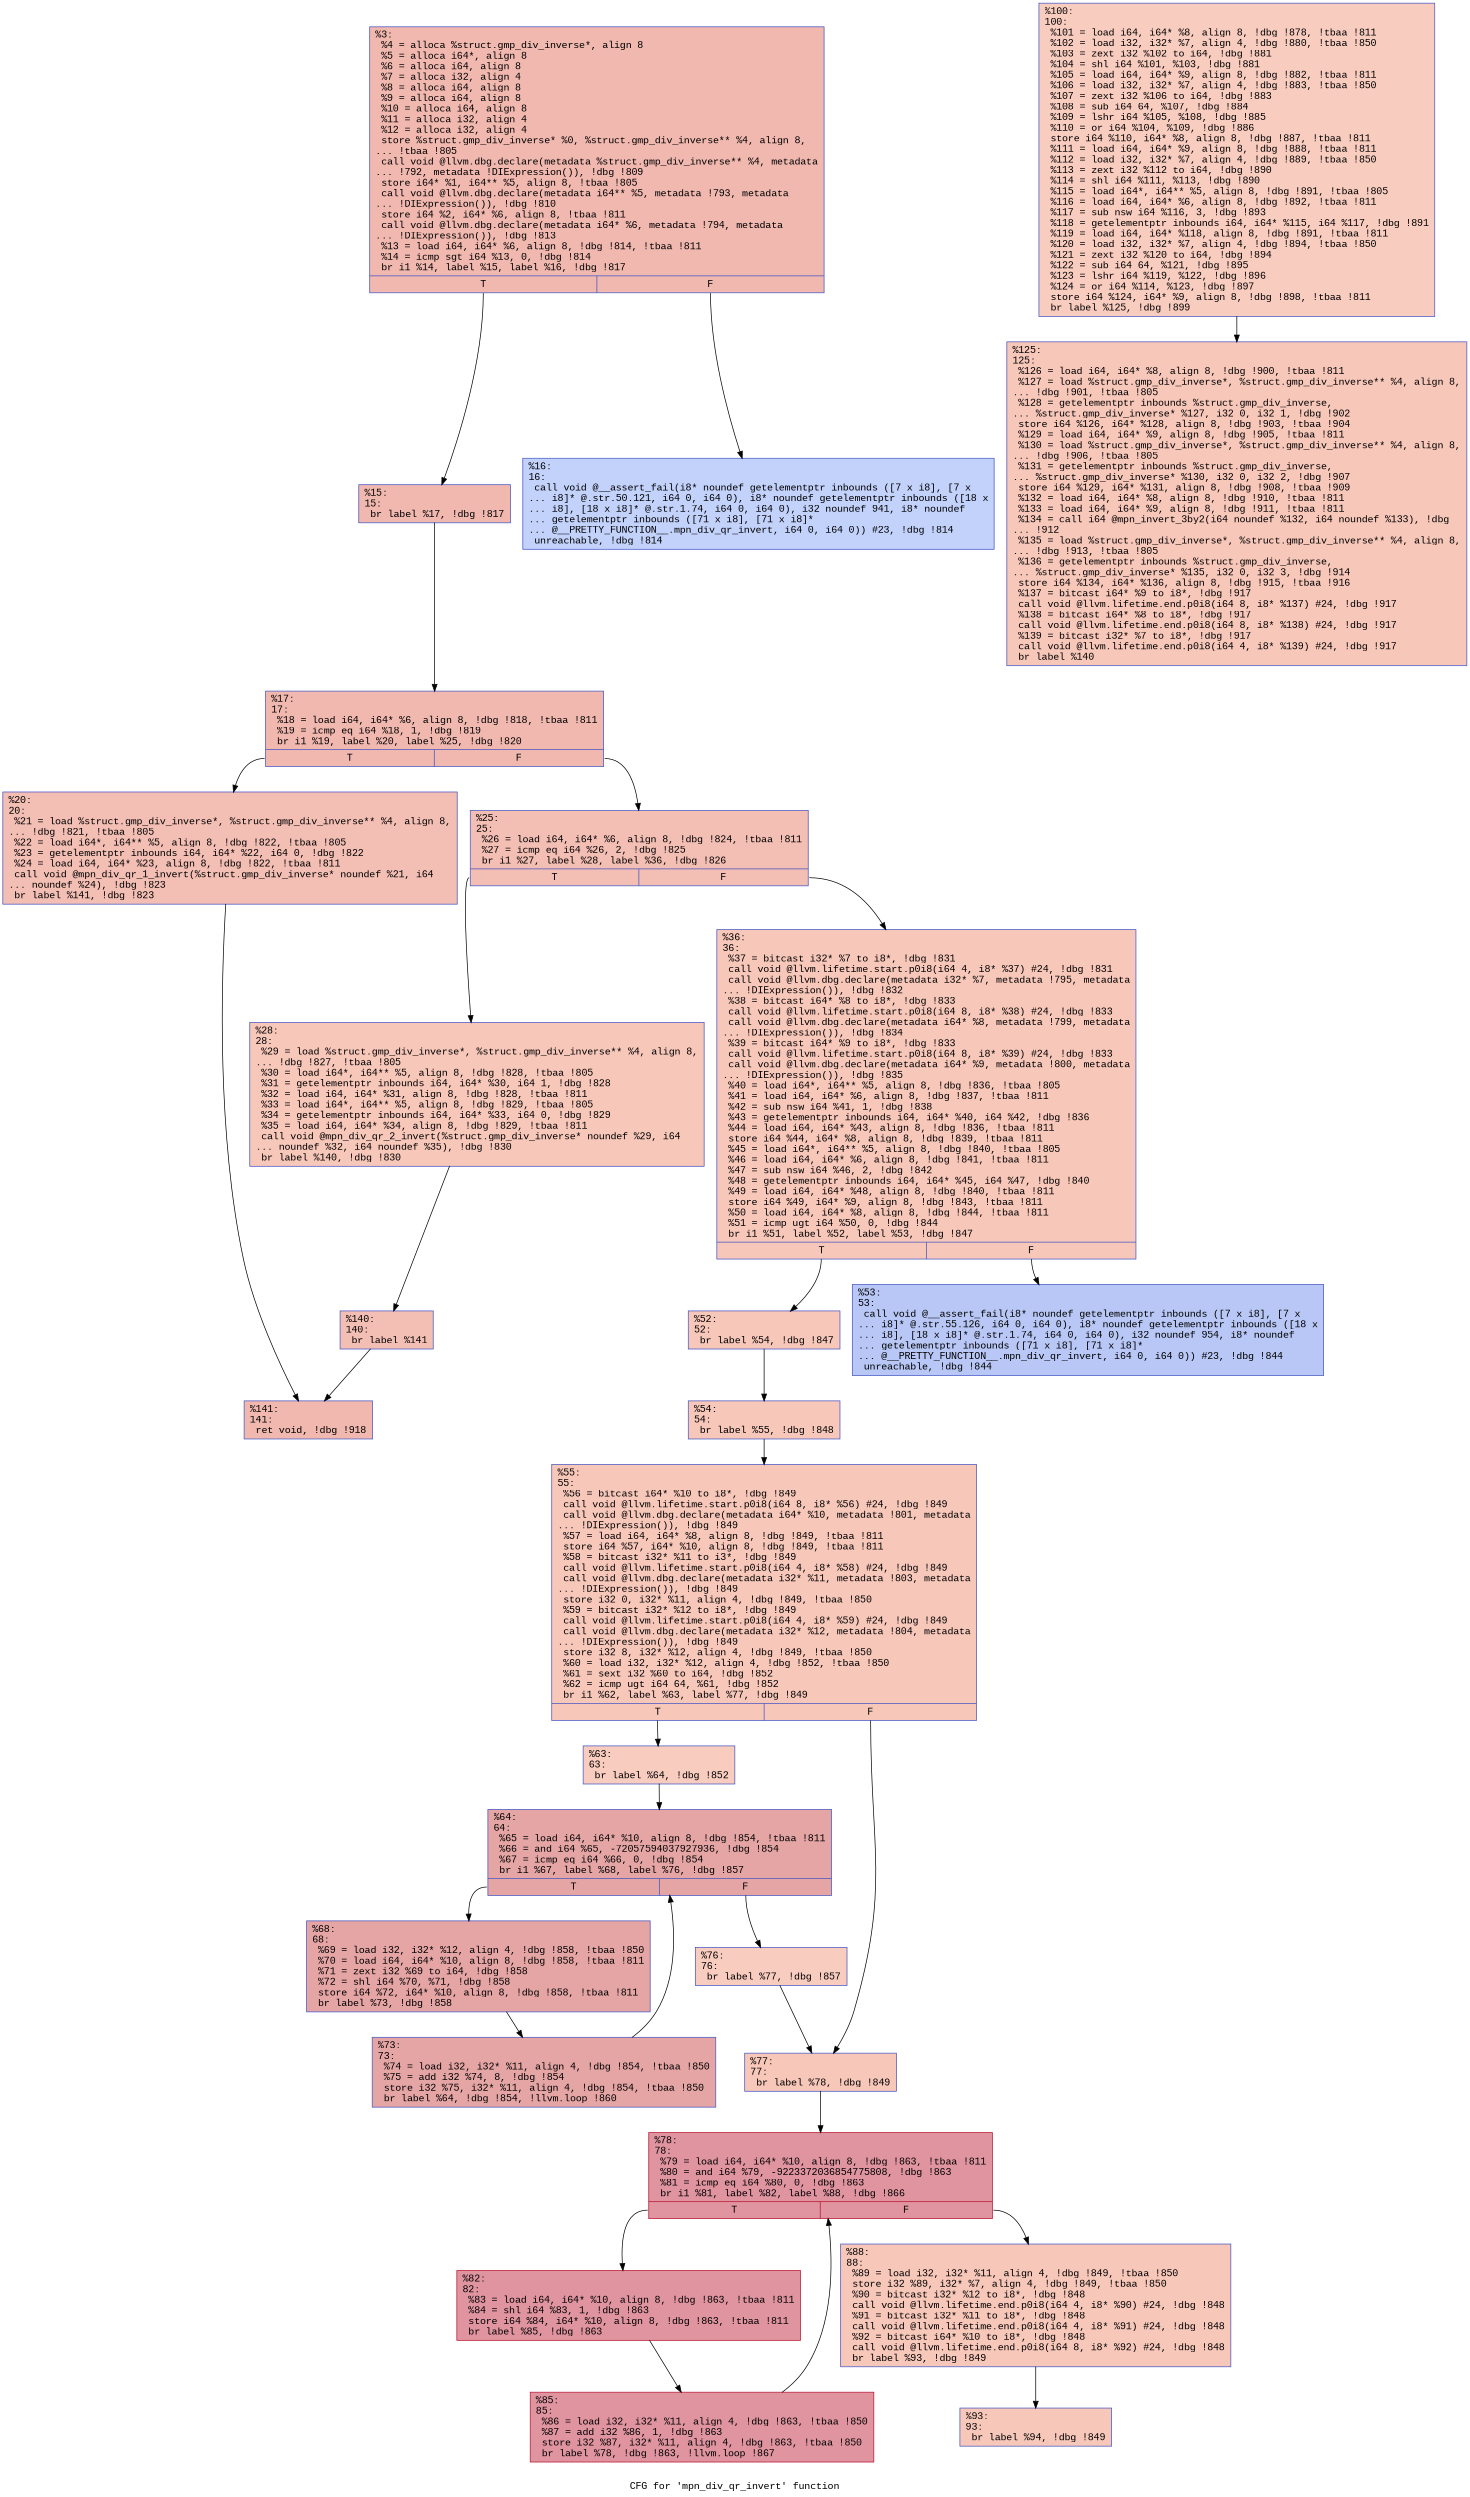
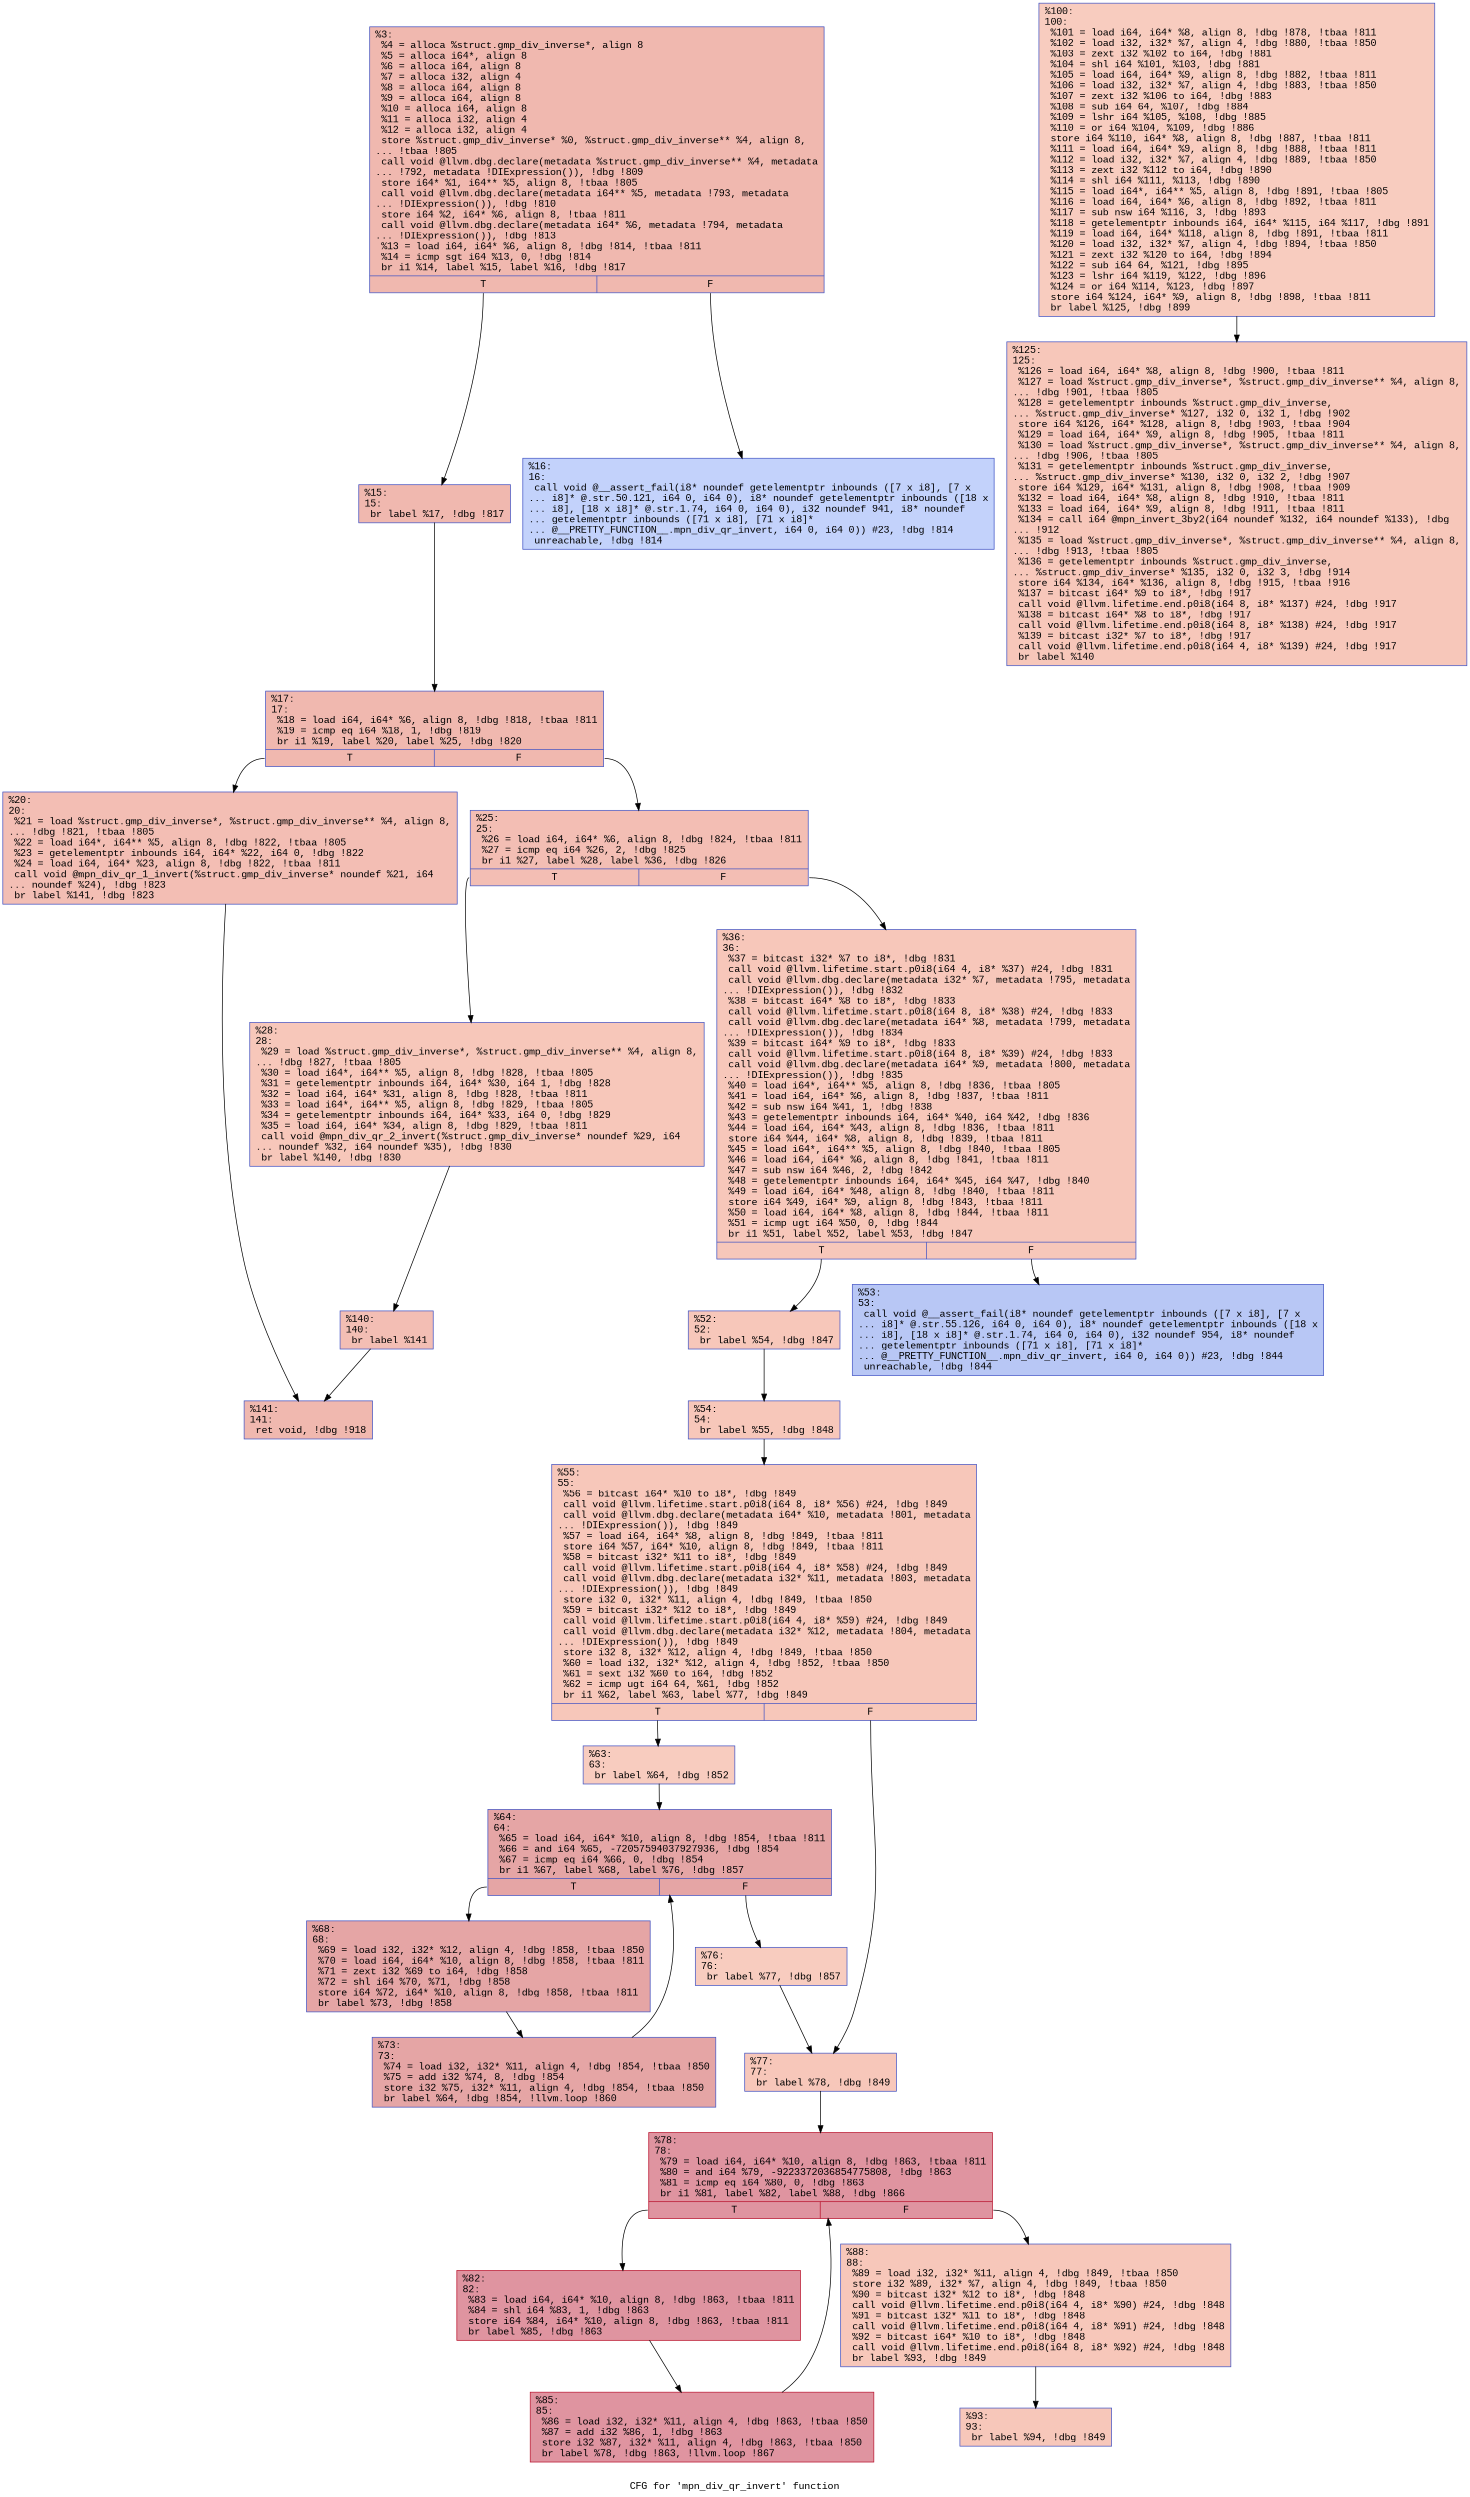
node "%55:": text "%58 = bitcast i32* %11 to i3*, !dbg !849" -> "%58 = bitcast i32* %11 to i8*, !dbg !849"
